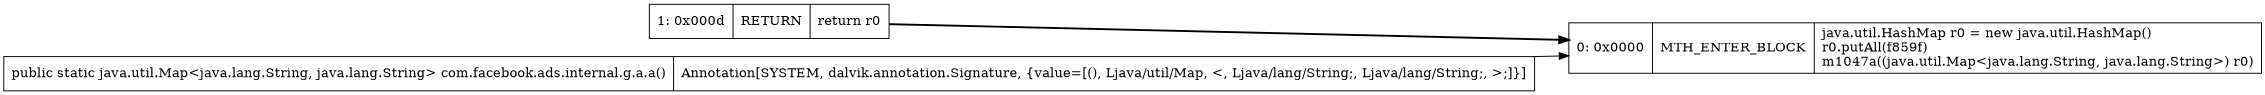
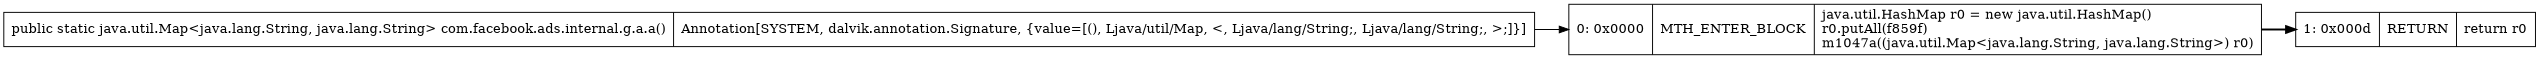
edge "1: 0x000d" -> "0: 0x0000": reversed
